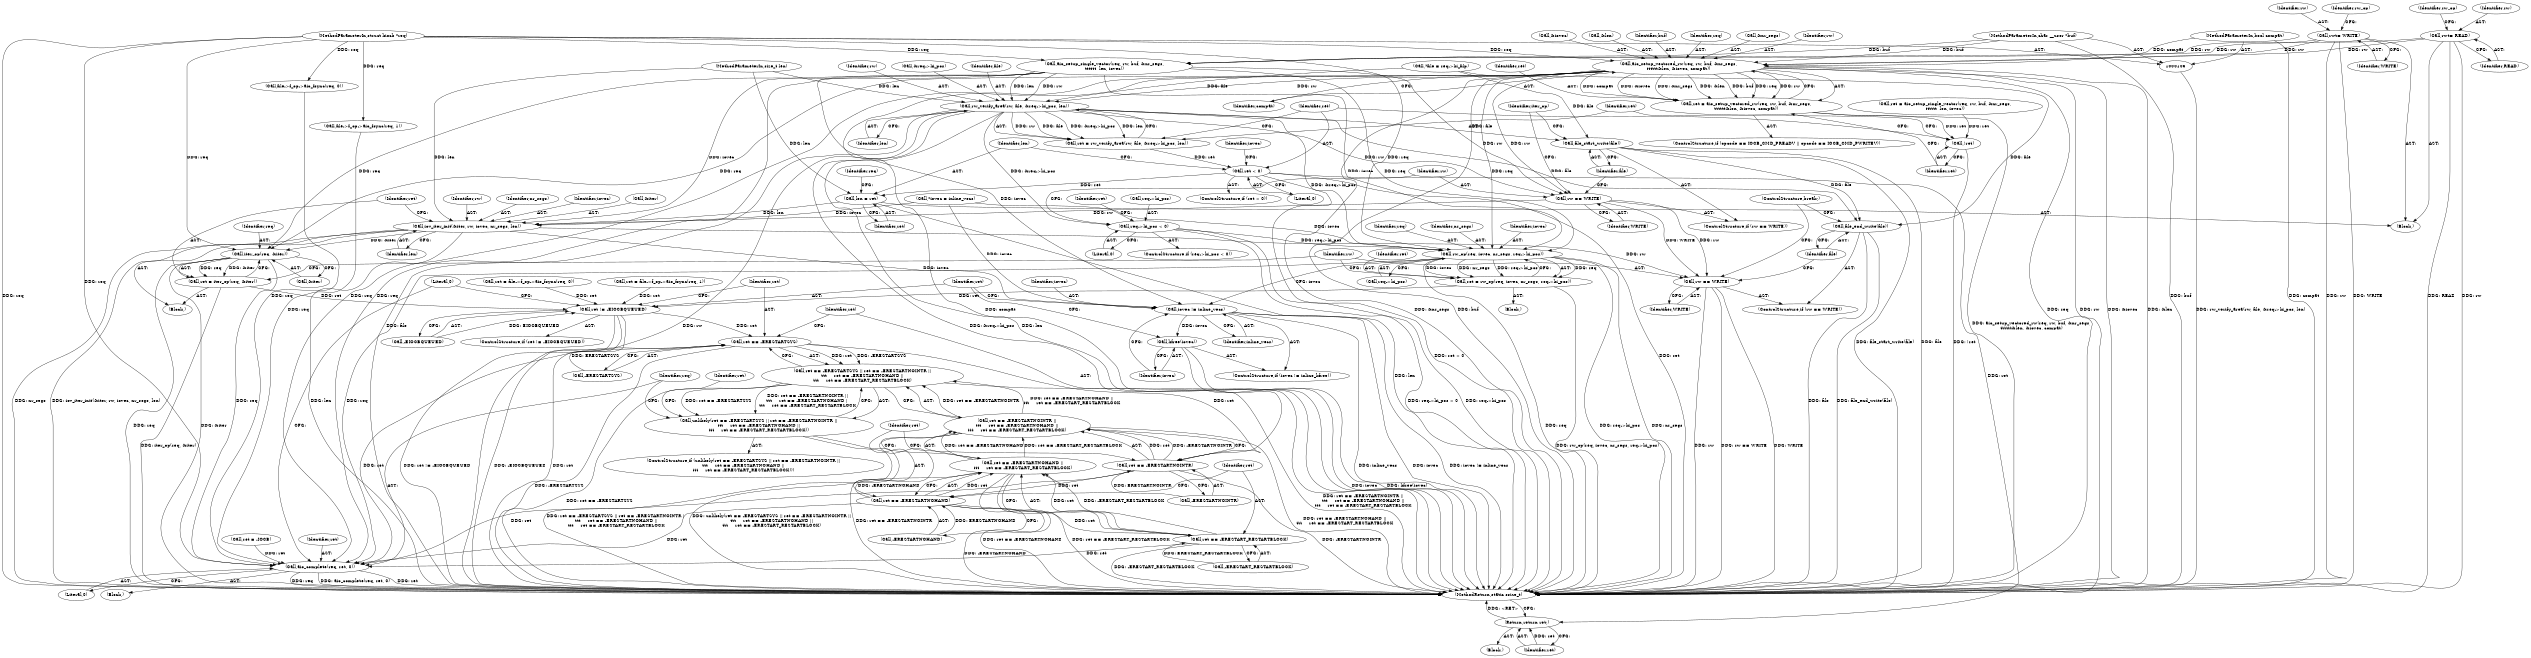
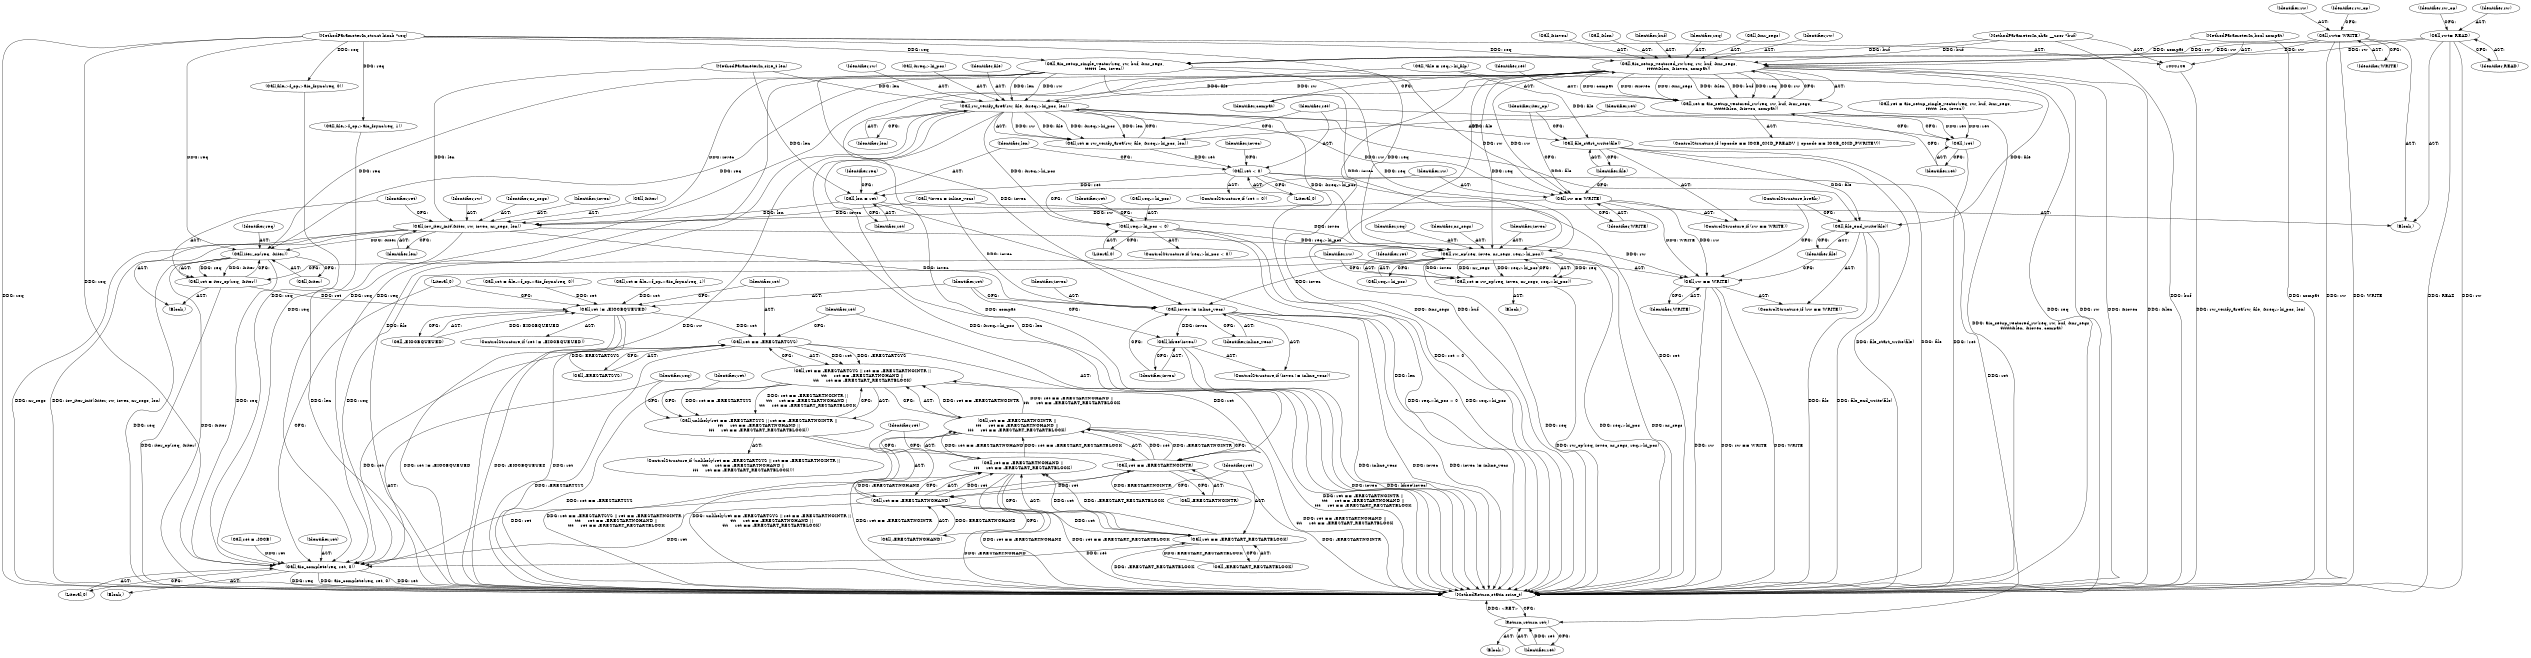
edge "(Call,rw_op(req, iovec, nr_segs, req->ki_pos))" -> "(Call,iovec != inline_vecs)": label "CFG: iovec" -> "DDG: iovec"
edge "(Call,ret = rw_op(req, iovec, nr_segs, req->ki_pos))" -> "(Call,ret != -EIOCBQUEUED)": removed, label "DDG: ret"
node "(ControlStructure,if (iovec != inline_kfree))": label "(ControlStructure,if (iovec != inline_kfree))" -> "(ControlStructure,if (iovec != inline_vecs))"
